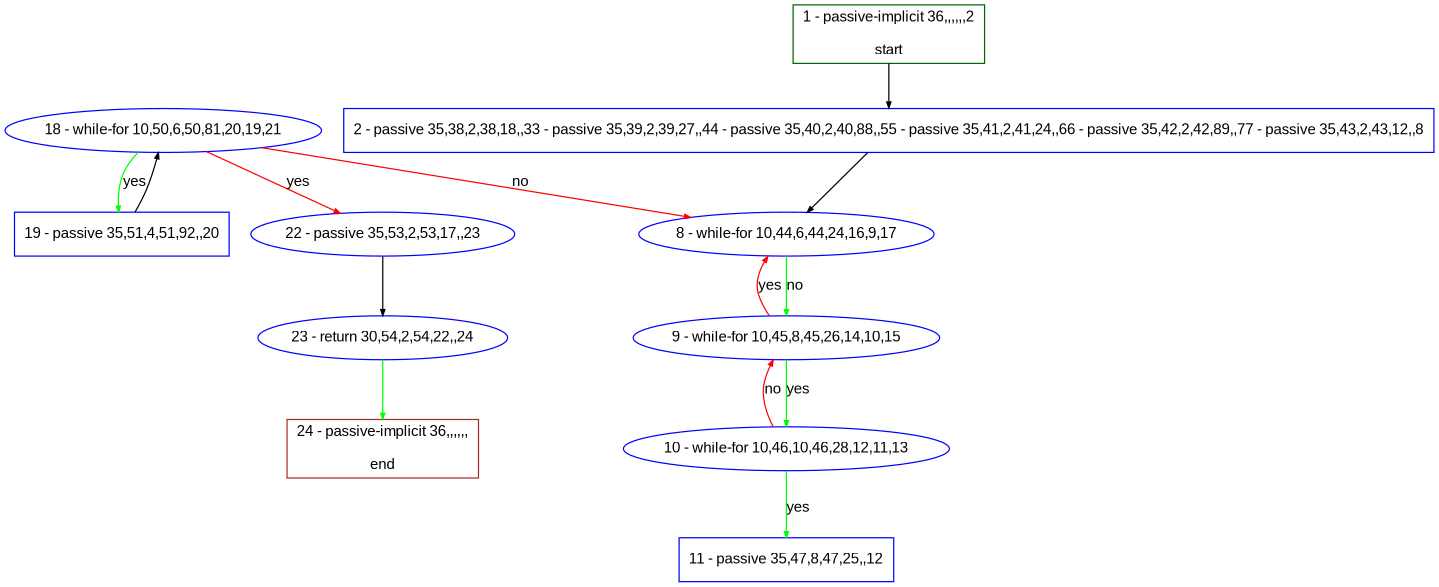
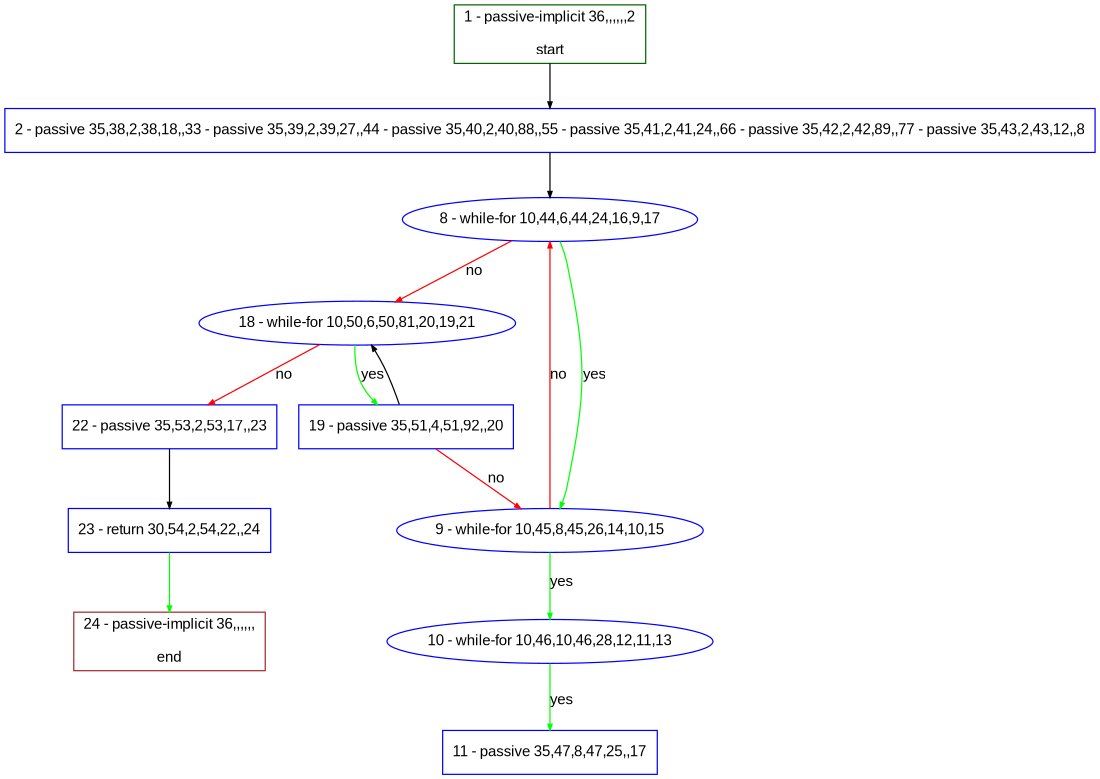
edge "18 - while-for 10,50,6,50,81,20,19,21" -> "22 - passive 35,53,2,53,17,,23": label "yes" -> "no"
edge "18 - while-for 10,50,6,50,81,20,19,21" -> "8 - while-for 10,44,6,44,24,16,9,17": reversed
node "22 - passive 35,53,2,53,17,,23": shape ellipse -> box
edge "9 - while-for 10,45,8,45,26,14,10,15" -> "8 - while-for 10,44,6,44,24,16,9,17": label "yes" -> "no"
edge "8 - while-for 10,44,6,44,24,16,9,17" -> "9 - while-for 10,45,8,45,26,14,10,15": label "no" -> "yes"
node "23 - return 30,54,2,54,22,,24": shape ellipse -> box
edge "10 - while-for 10,46,10,46,28,12,11,13" -> "9 - while-for 10,45,8,45,26,14,10,15": now "19 - passive 35,51,4,51,92,,20" -> "9 - while-for 10,45,8,45,26,14,10,15"
node "11 - passive 35,47,8,47,25,,12": label "11 - passive 35,47,8,47,25,,12" -> "11 - passive 35,47,8,47,25,,17"
